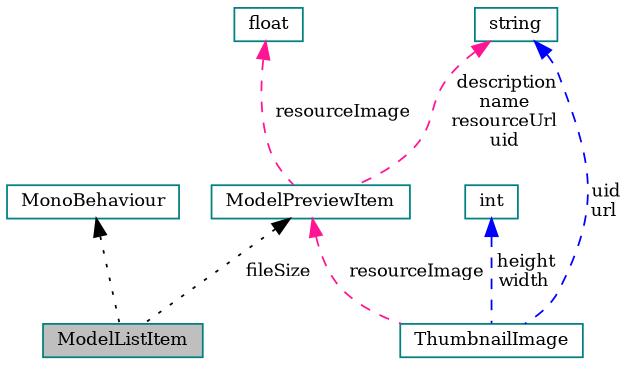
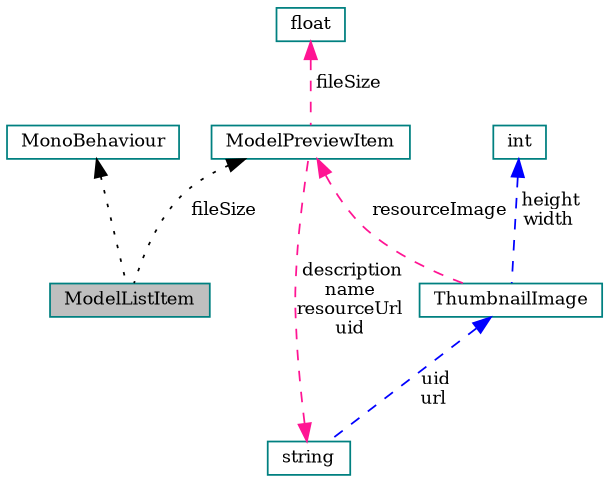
edge "ModelPreviewItem" -> "float": label " resourceImage" -> " fileSize"
edge "ThumbnailImage" -> "string": reversed
